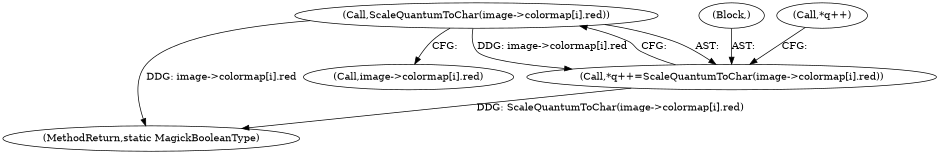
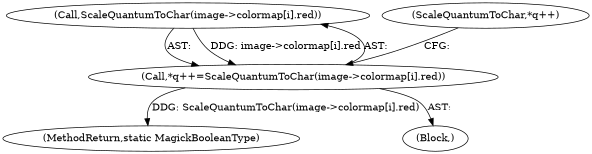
node "(Call,*q++)": label "(Call,*q++)" -> "(ScaleQuantumToChar,*q++)"
edge "(Call,ScaleQuantumToChar(image->colormap[i].red))" -> "(MethodReturn,static MagickBooleanType)": removed, label "DDG: image->colormap[i].red"
edge "(Block,)" -> "(Call,*q++=ScaleQuantumToChar(image->colormap[i].red))": reversed
edge "(Call,*q++=ScaleQuantumToChar(image->colormap[i].red))" -> "(Call,ScaleQuantumToChar(image->colormap[i].red))": label "CFG: " -> "AST: "
node "(Call,image->colormap[i].red)": removed
